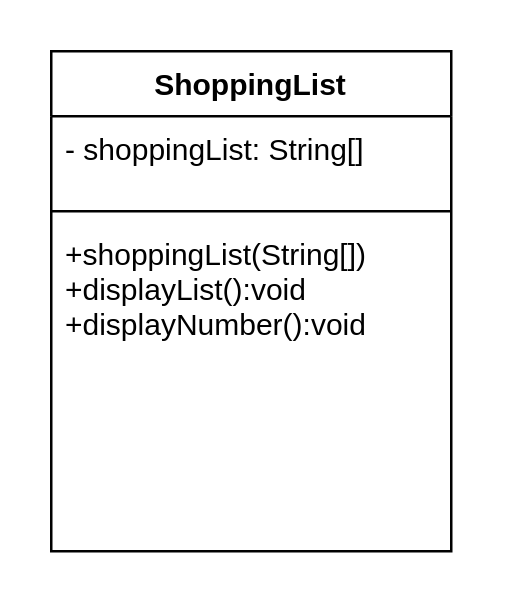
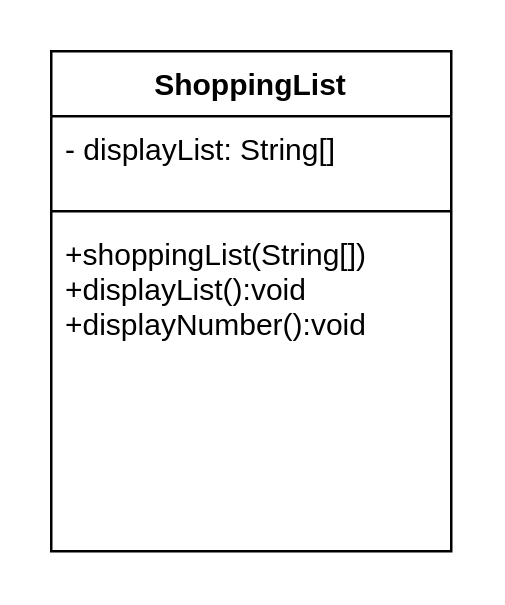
node "- shoppingList: String[]": label "- shoppingList: String[]" -> "- displayList: String[]"
